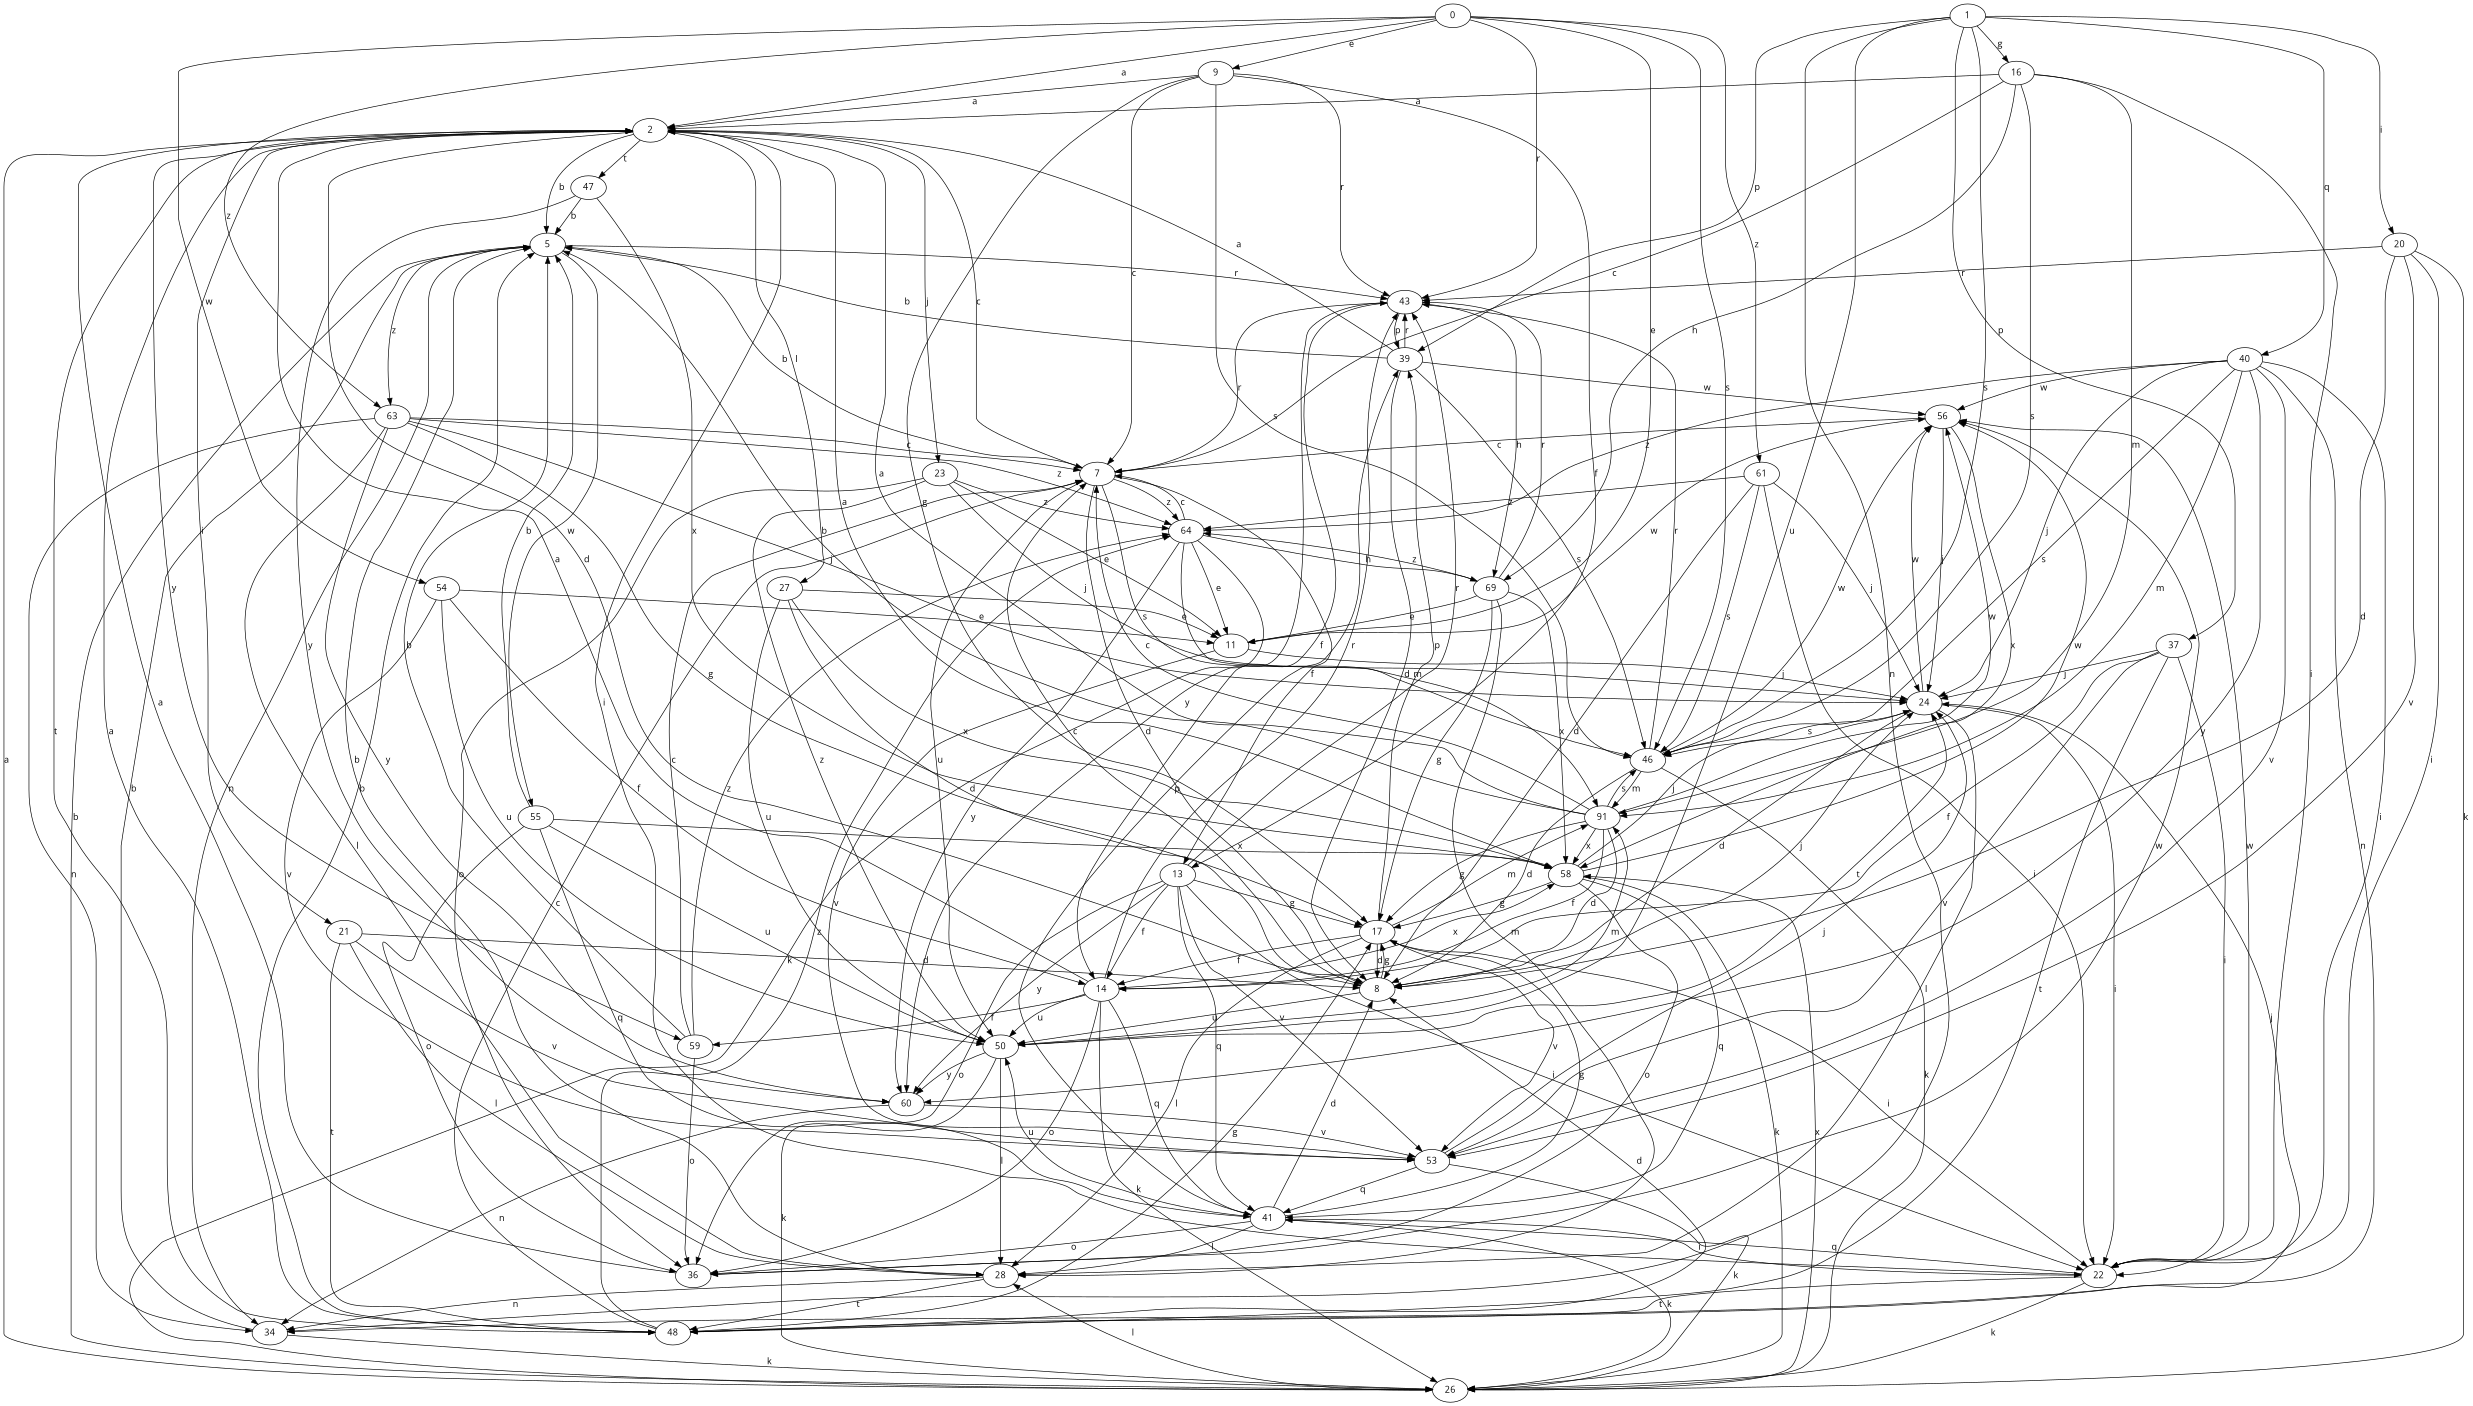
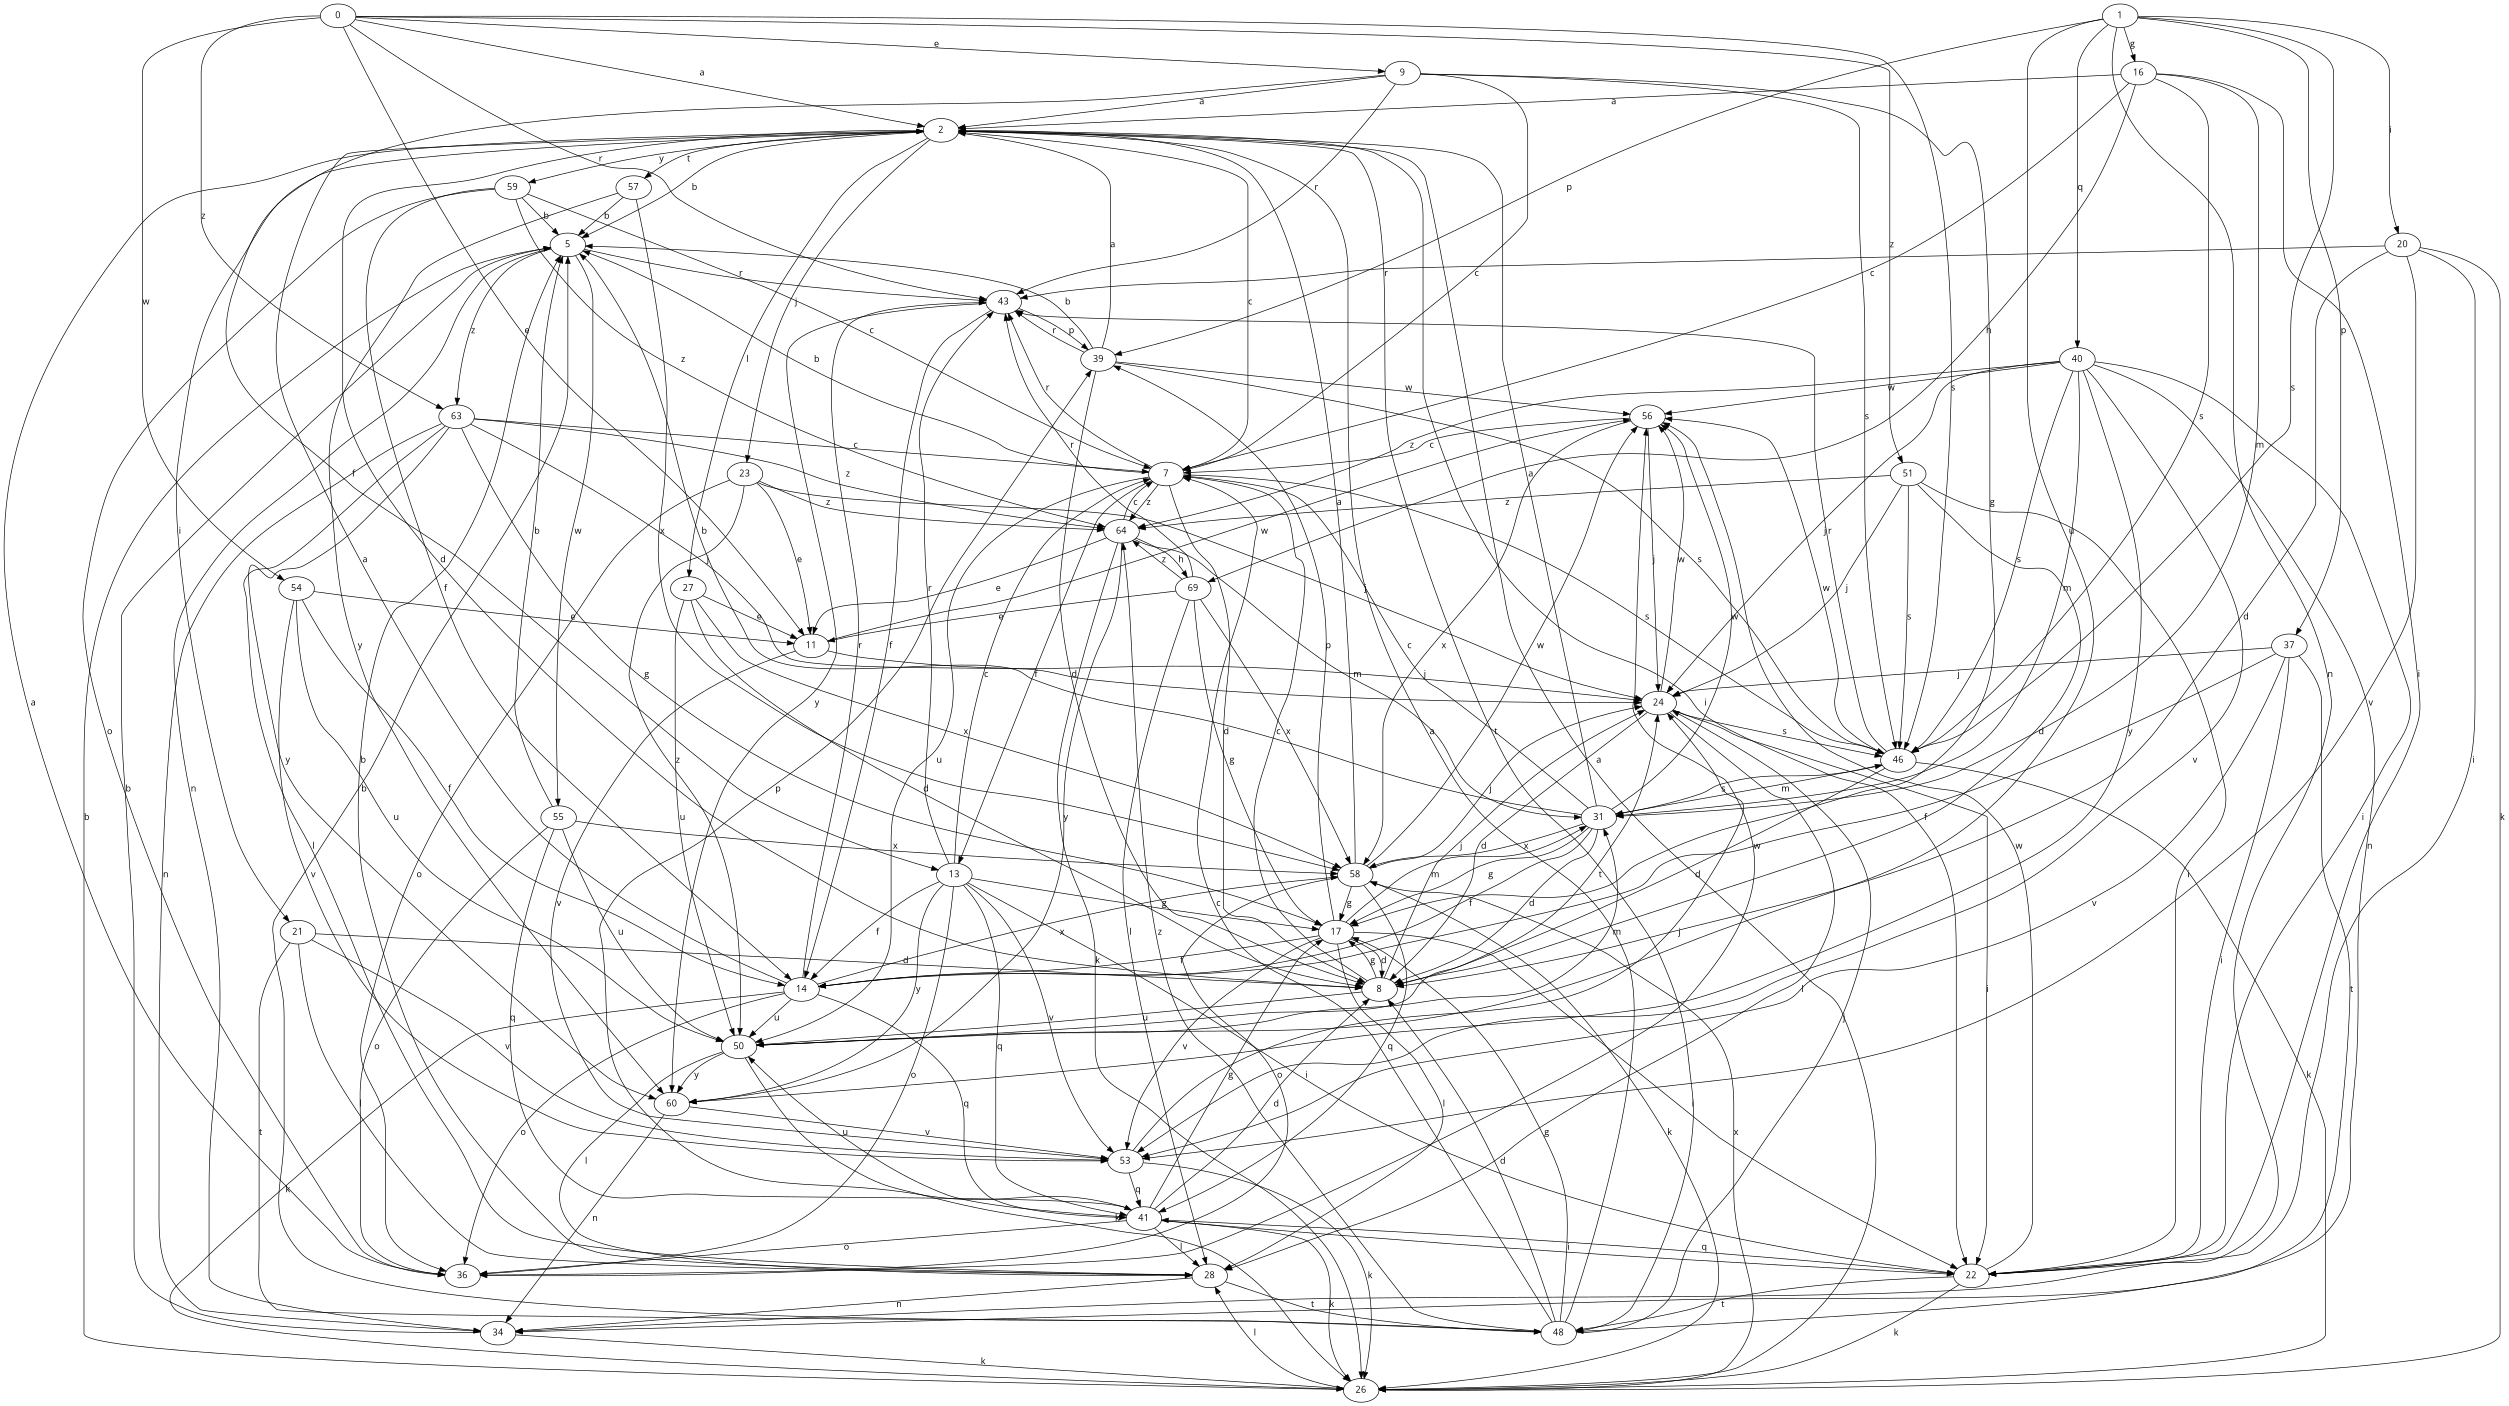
node "47": label "47" -> "57"
edge "43" -> "69": removed, label "h"
node "61": label "61" -> "51"
edge "13" -> "7": added, label "c"
node "91": label "91" -> "31"
edge "69" -> "28": label "m" -> "l"
edge "14" -> "59": reversed
